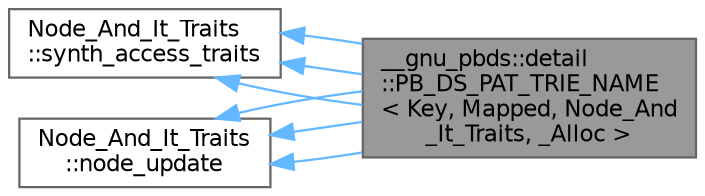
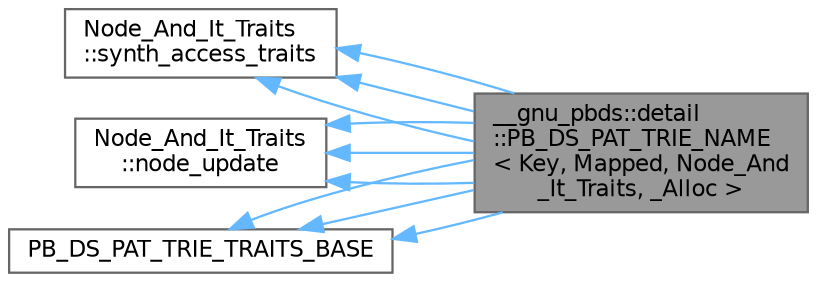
node "PB_DS_PAT_TRIE_TRAITS_BASE": added
